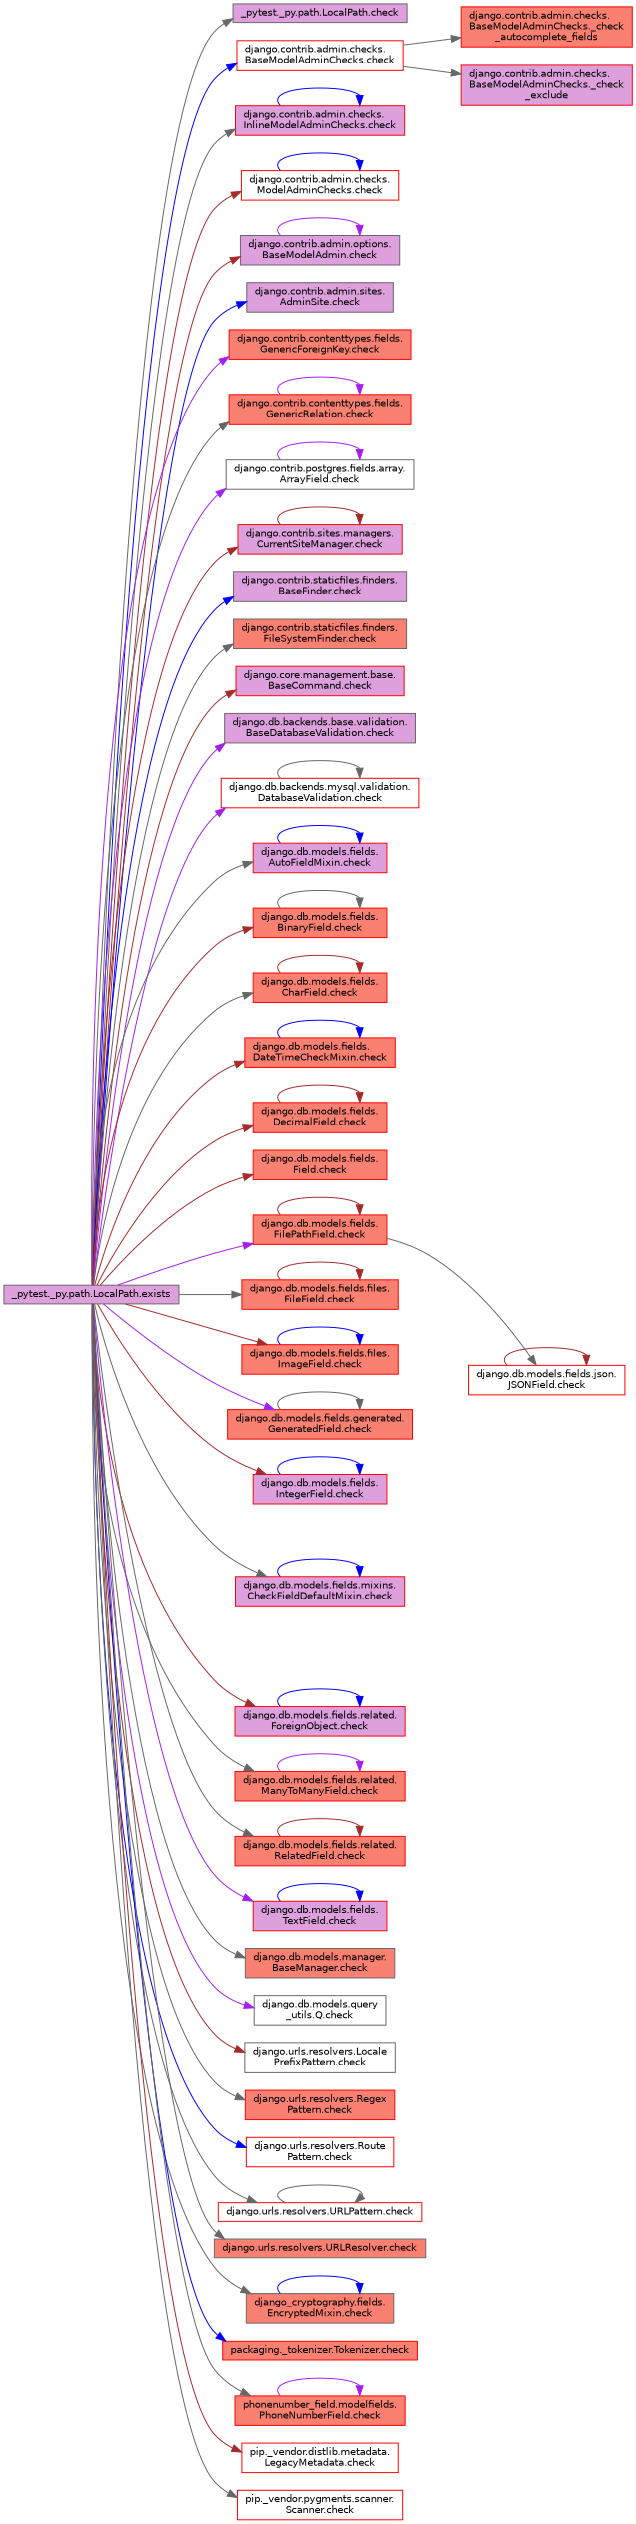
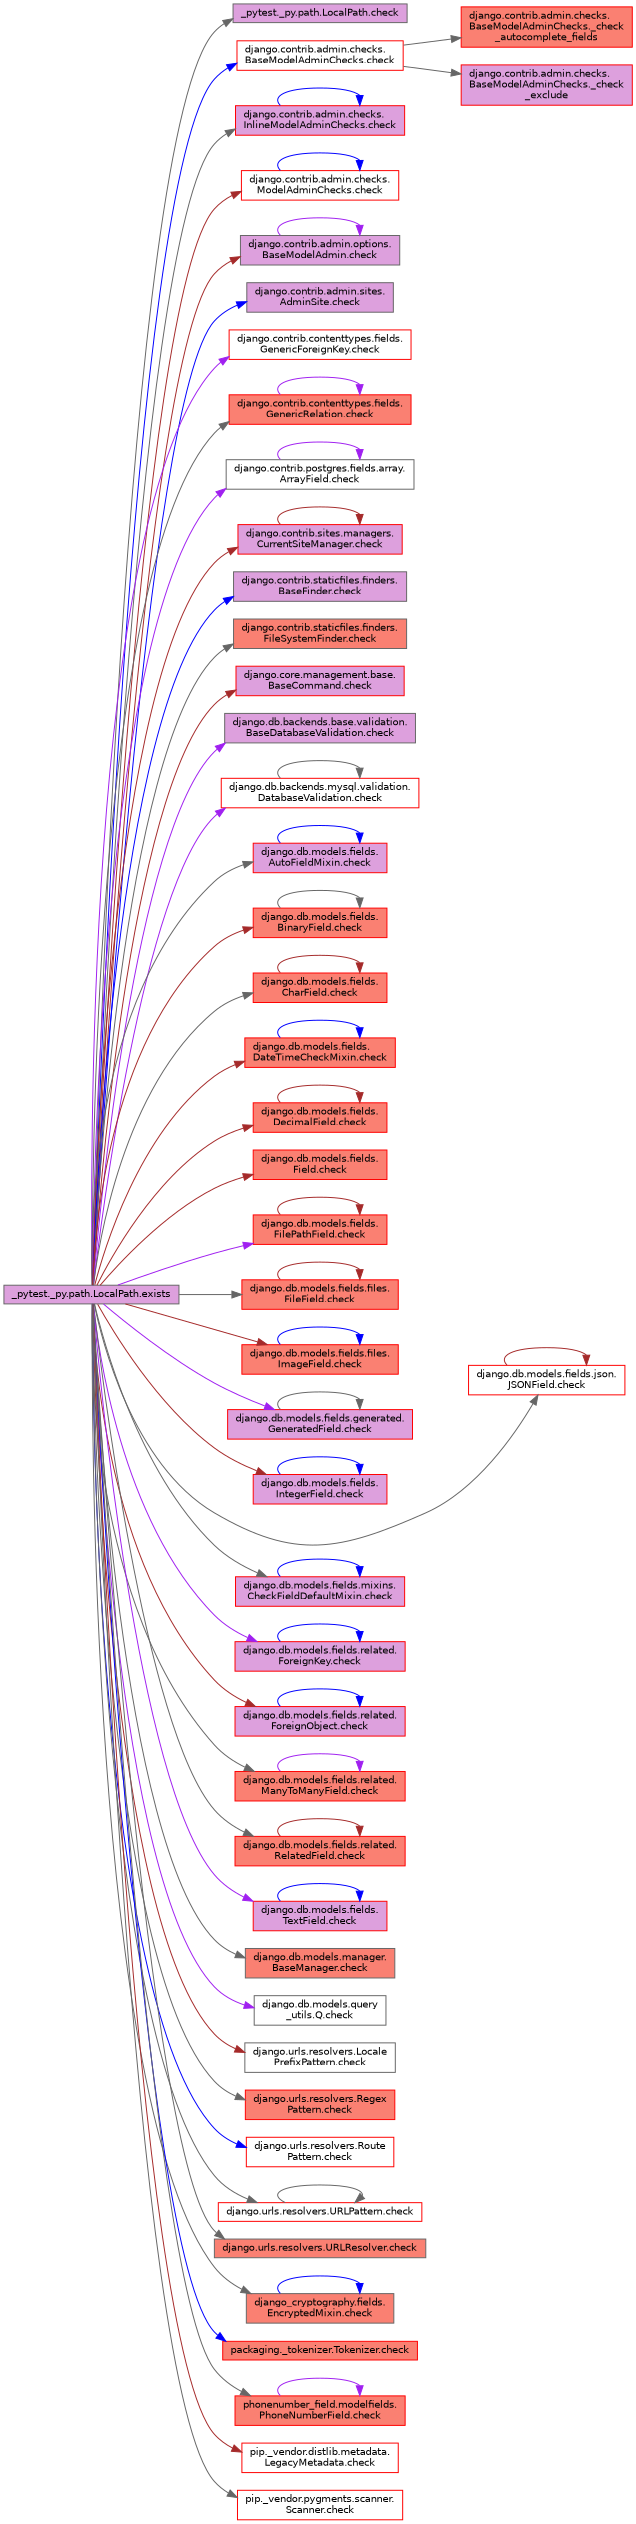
node "django.contrib.contenttypes.fields. GenericForeignKey.check": fillcolor salmon -> white
edge "django.db.models.fields. FilePathField.check" -> "django.db.models.fields.json. JSONField.check": now "_pytest._py.path.LocalPath.exists" -> "django.db.models.fields.json. JSONField.check"
node "django.db.models.fields.generated. GeneratedField.check": fillcolor salmon -> plum
node "django.db.models.fields.related. ForeignKey.check": added
